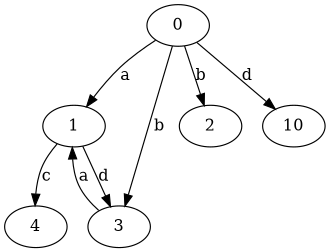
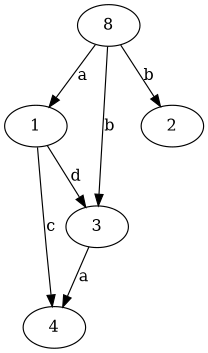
node "0": label "0" -> "8"
node "10": removed
edge "3" -> "1": now "3" -> "4"
